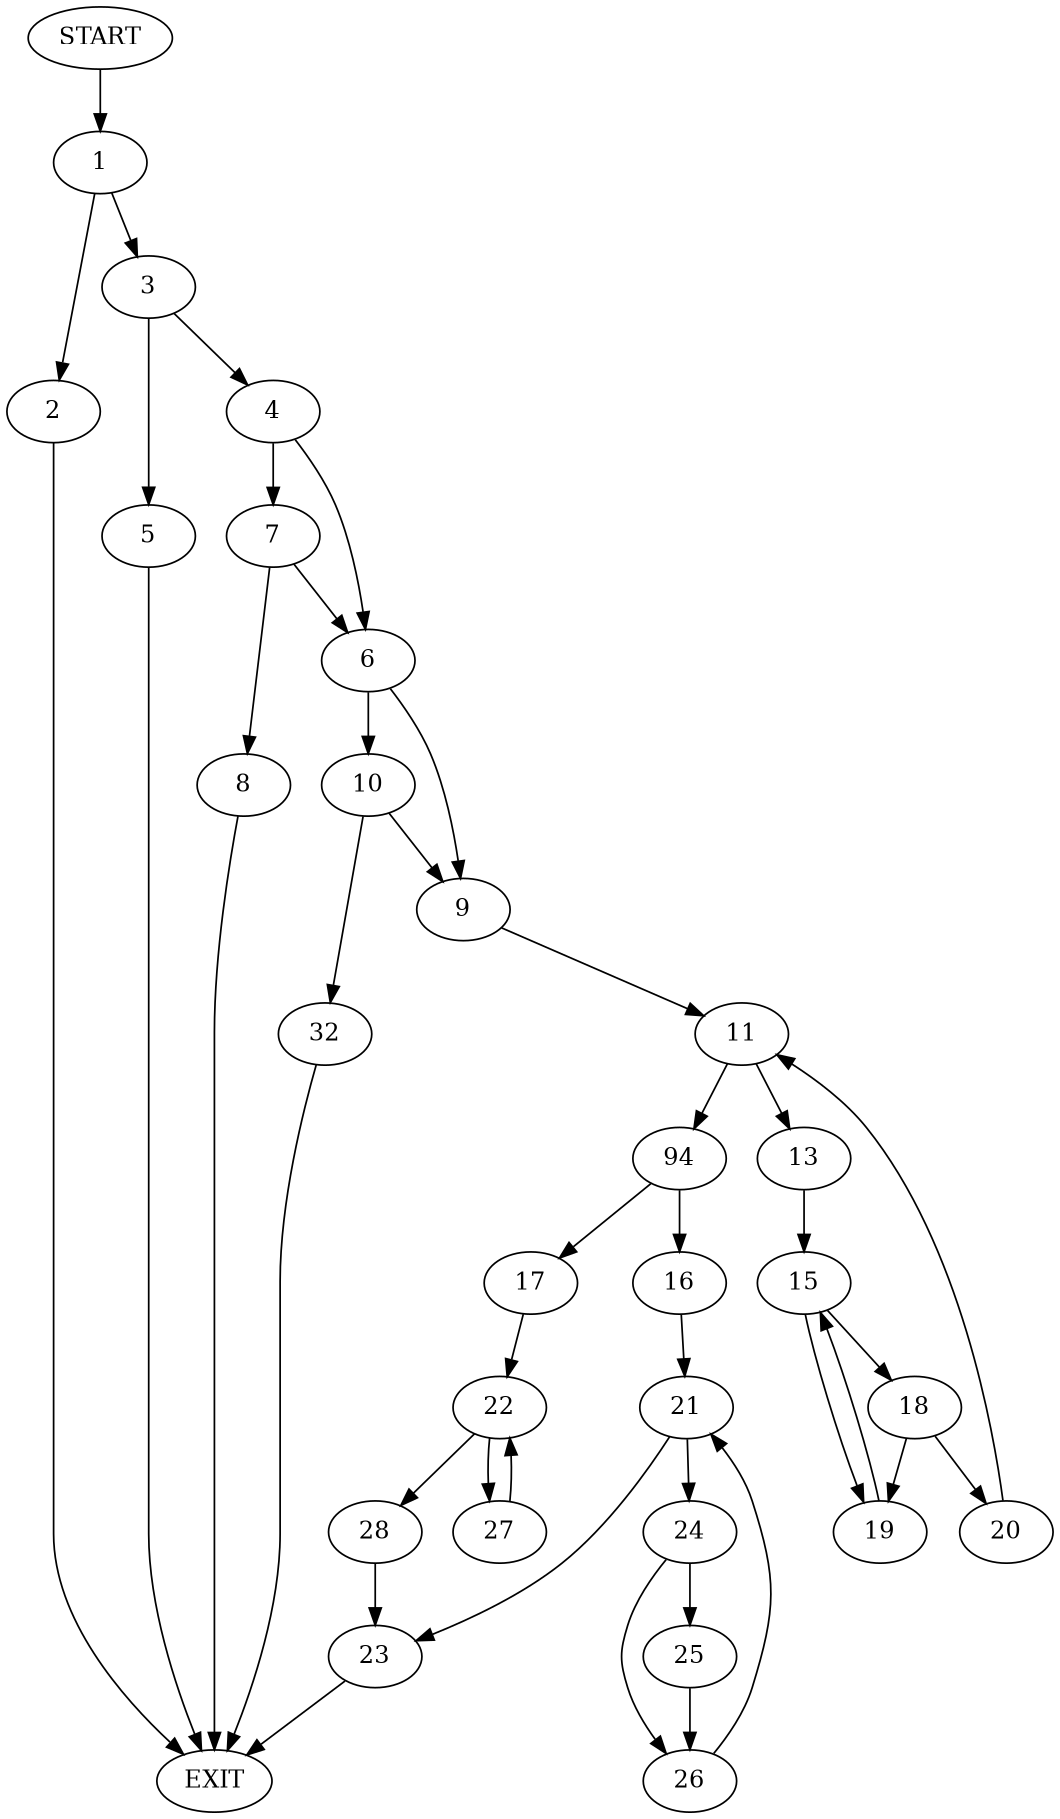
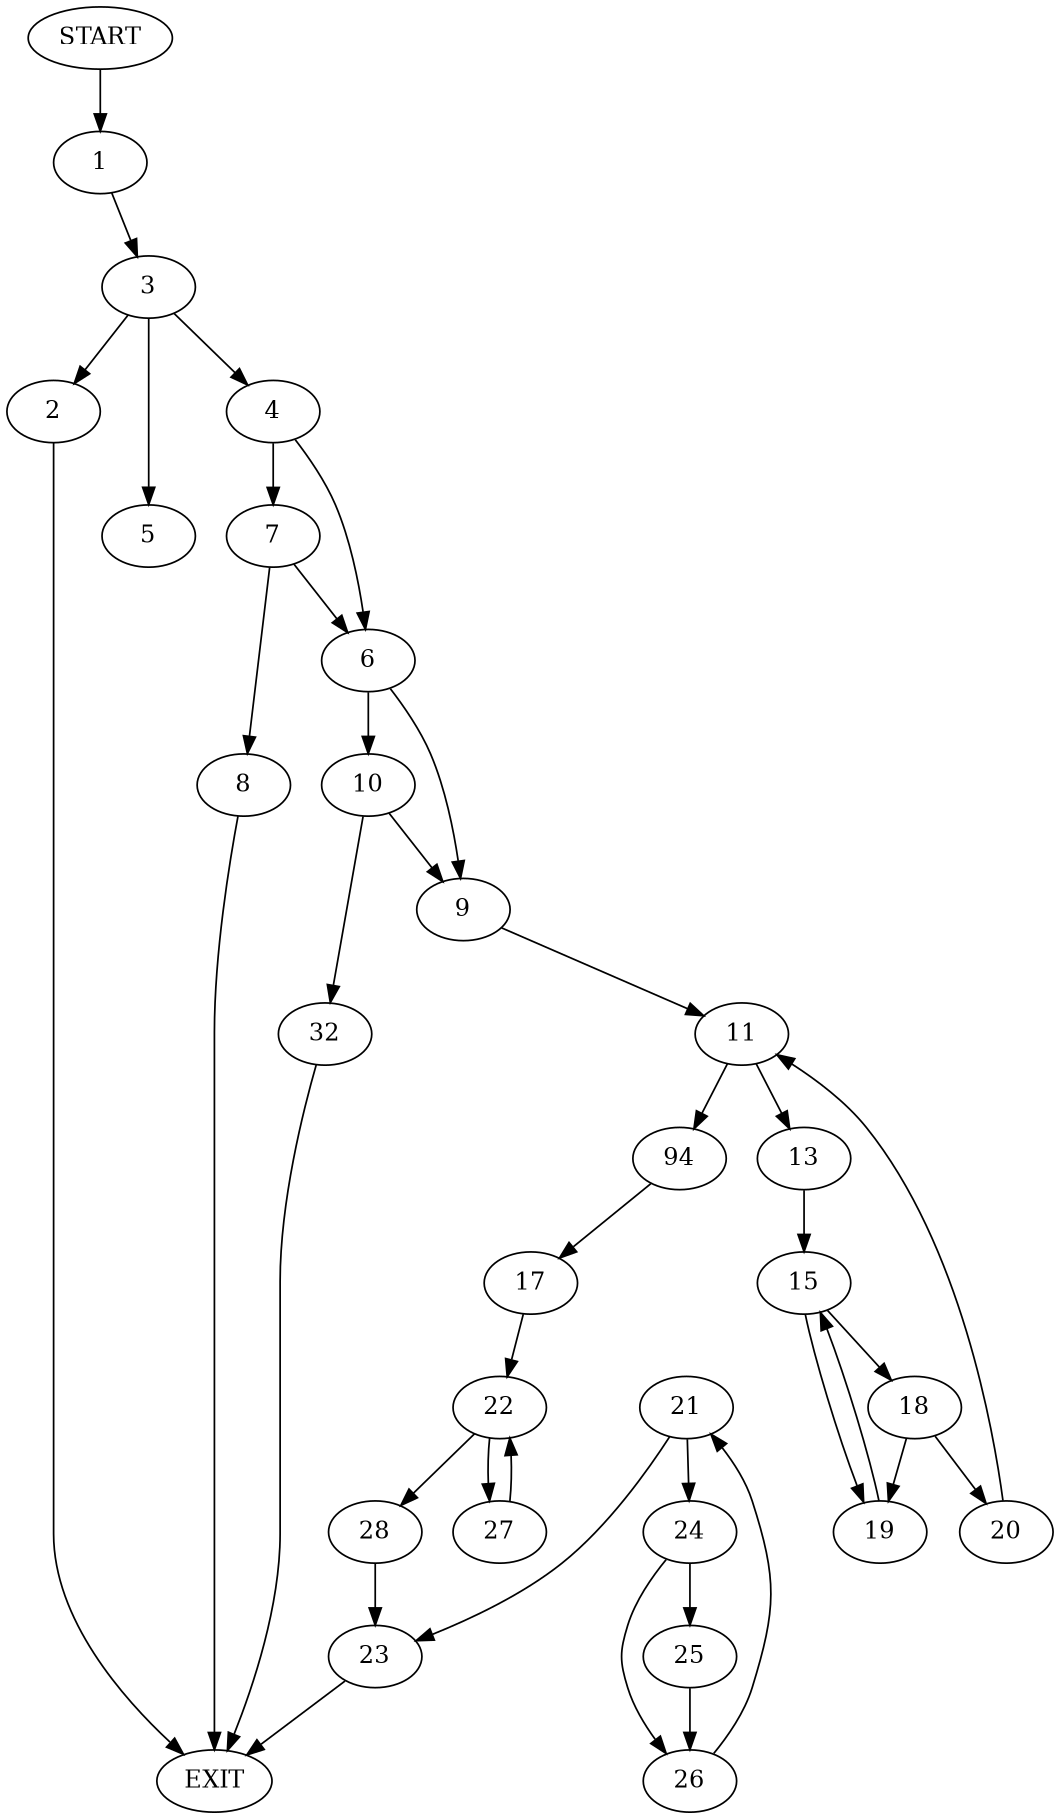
edge "1" -> "2": now "3" -> "2"
edge "5" -> "EXIT": removed
node "16": removed
